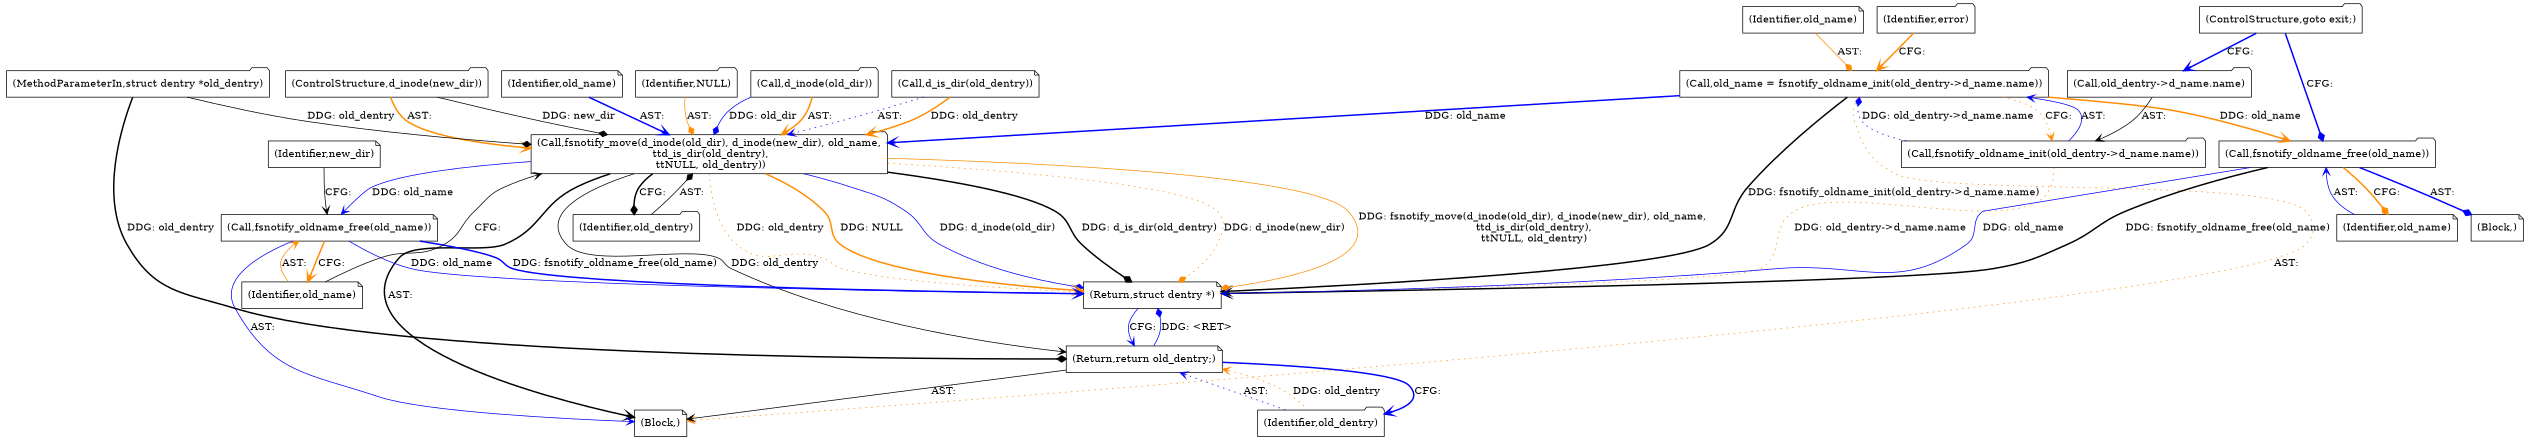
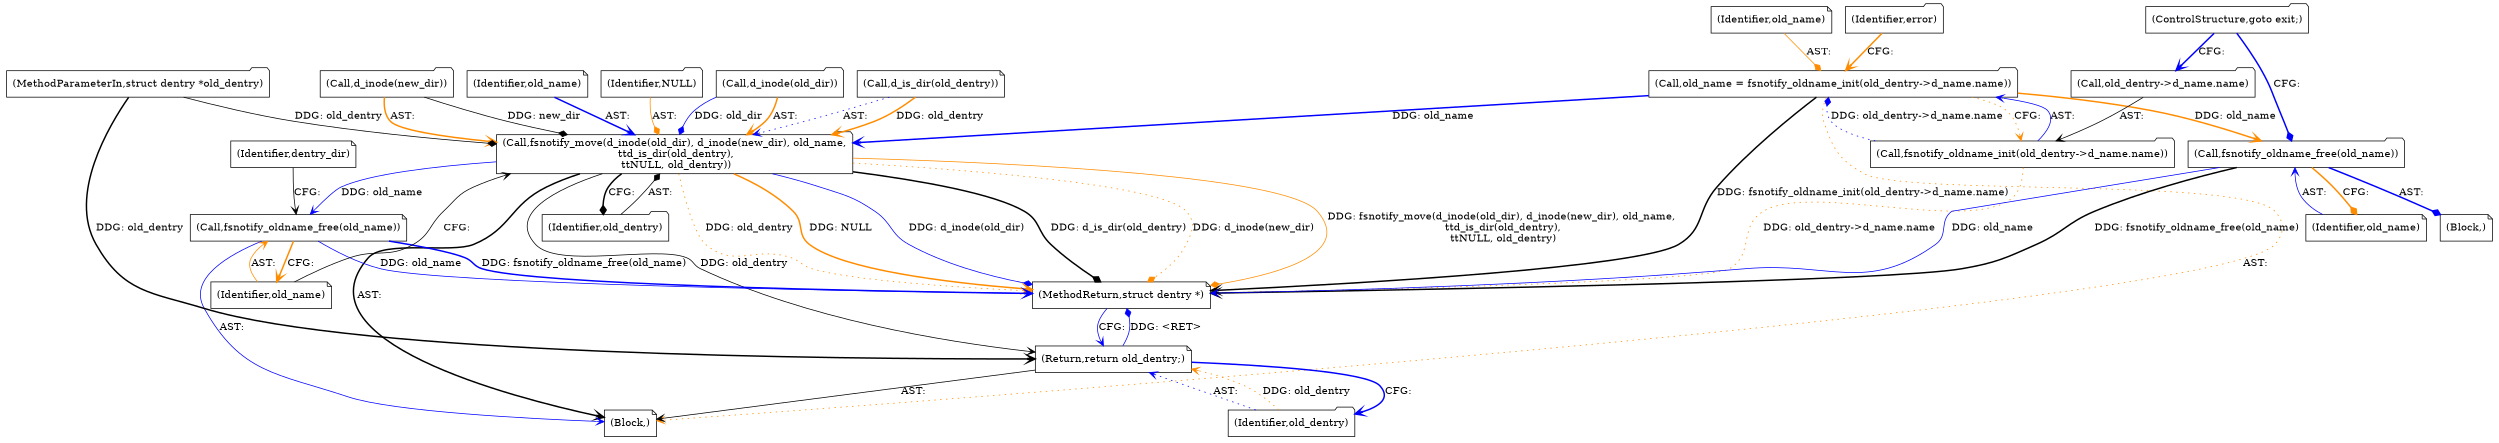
node "(ControlStructure,d_inode(new_dir))": label "(ControlStructure,d_inode(new_dir))" -> "(Call,d_inode(new_dir))"
node "(Identifier,new_dir)": label "(Identifier,new_dir)" -> "(Identifier,dentry_dir)"
node "(Return,struct dentry *)": label "(Return,struct dentry *)" -> "(MethodReturn,struct dentry *)"
edge "(MethodParameterIn,struct dentry *old_dentry)" -> "(Return,return old_dentry;)": arrowhead diamond -> vee
